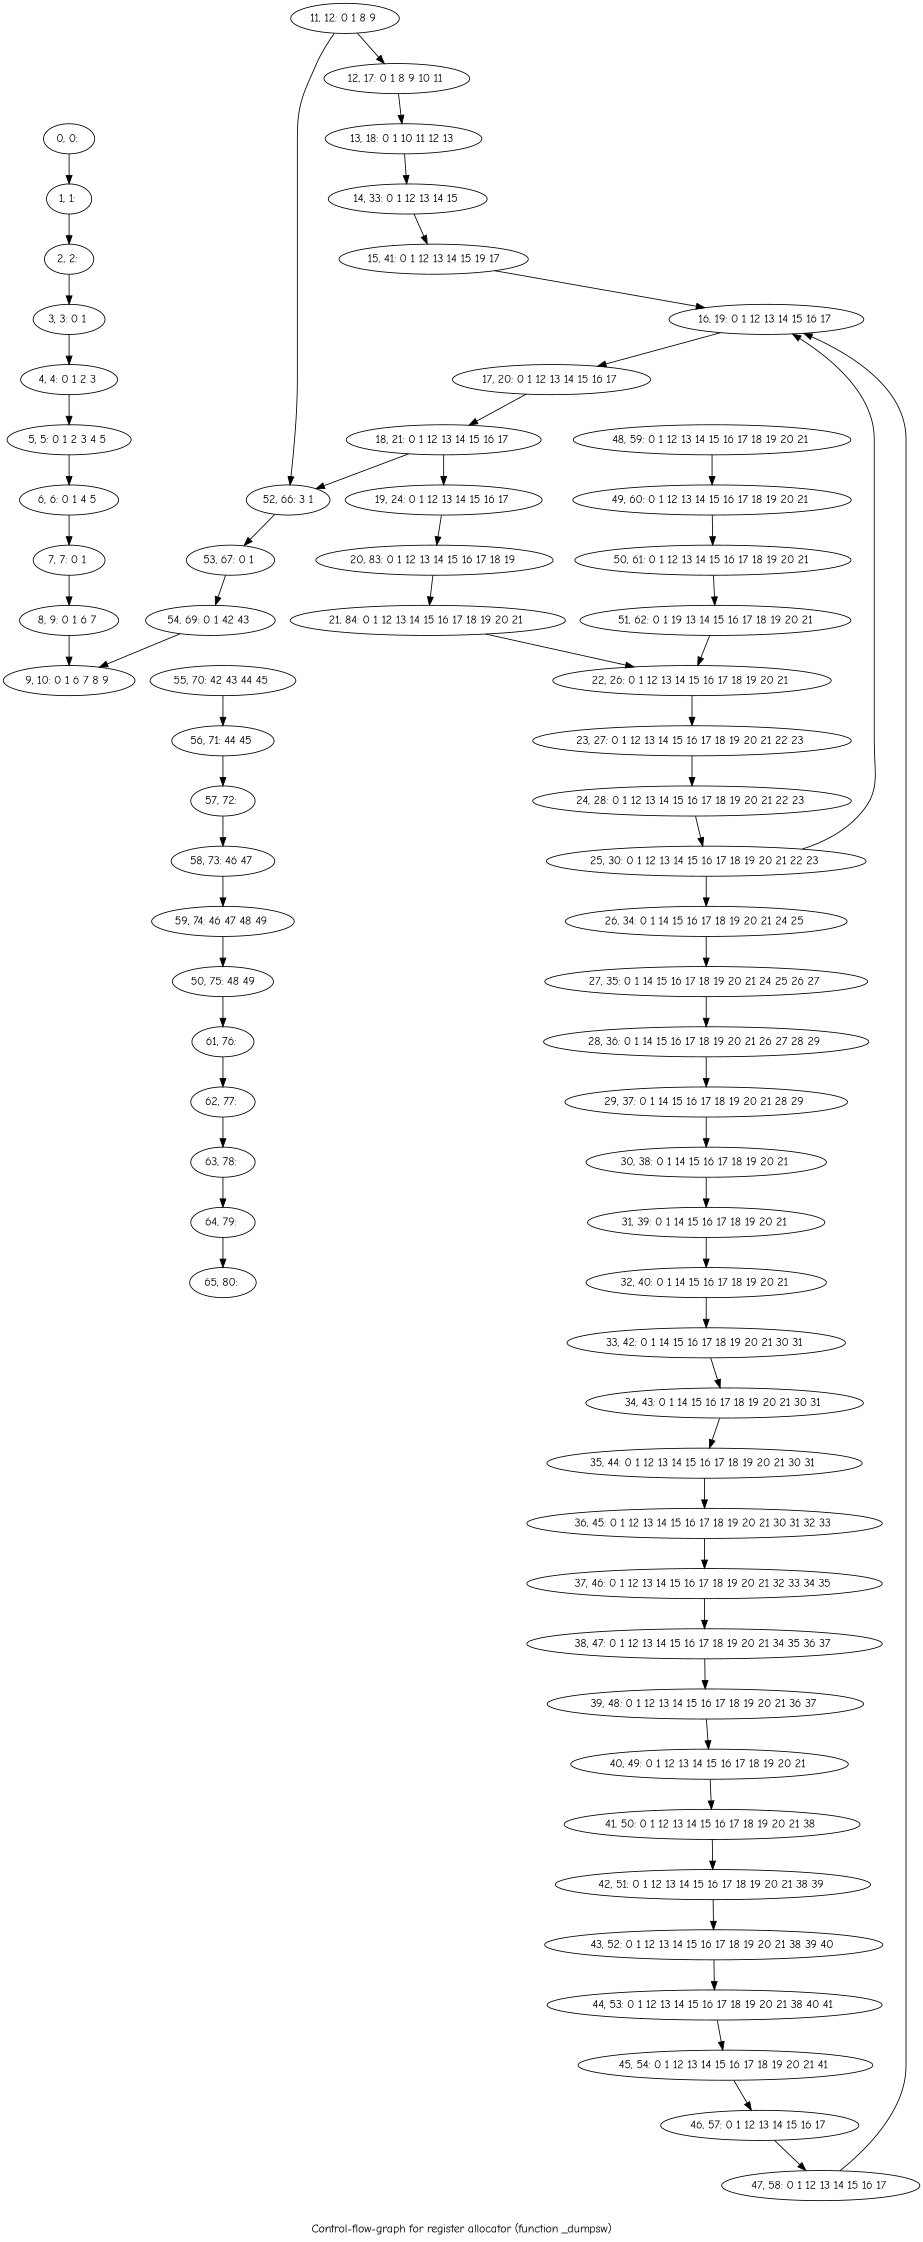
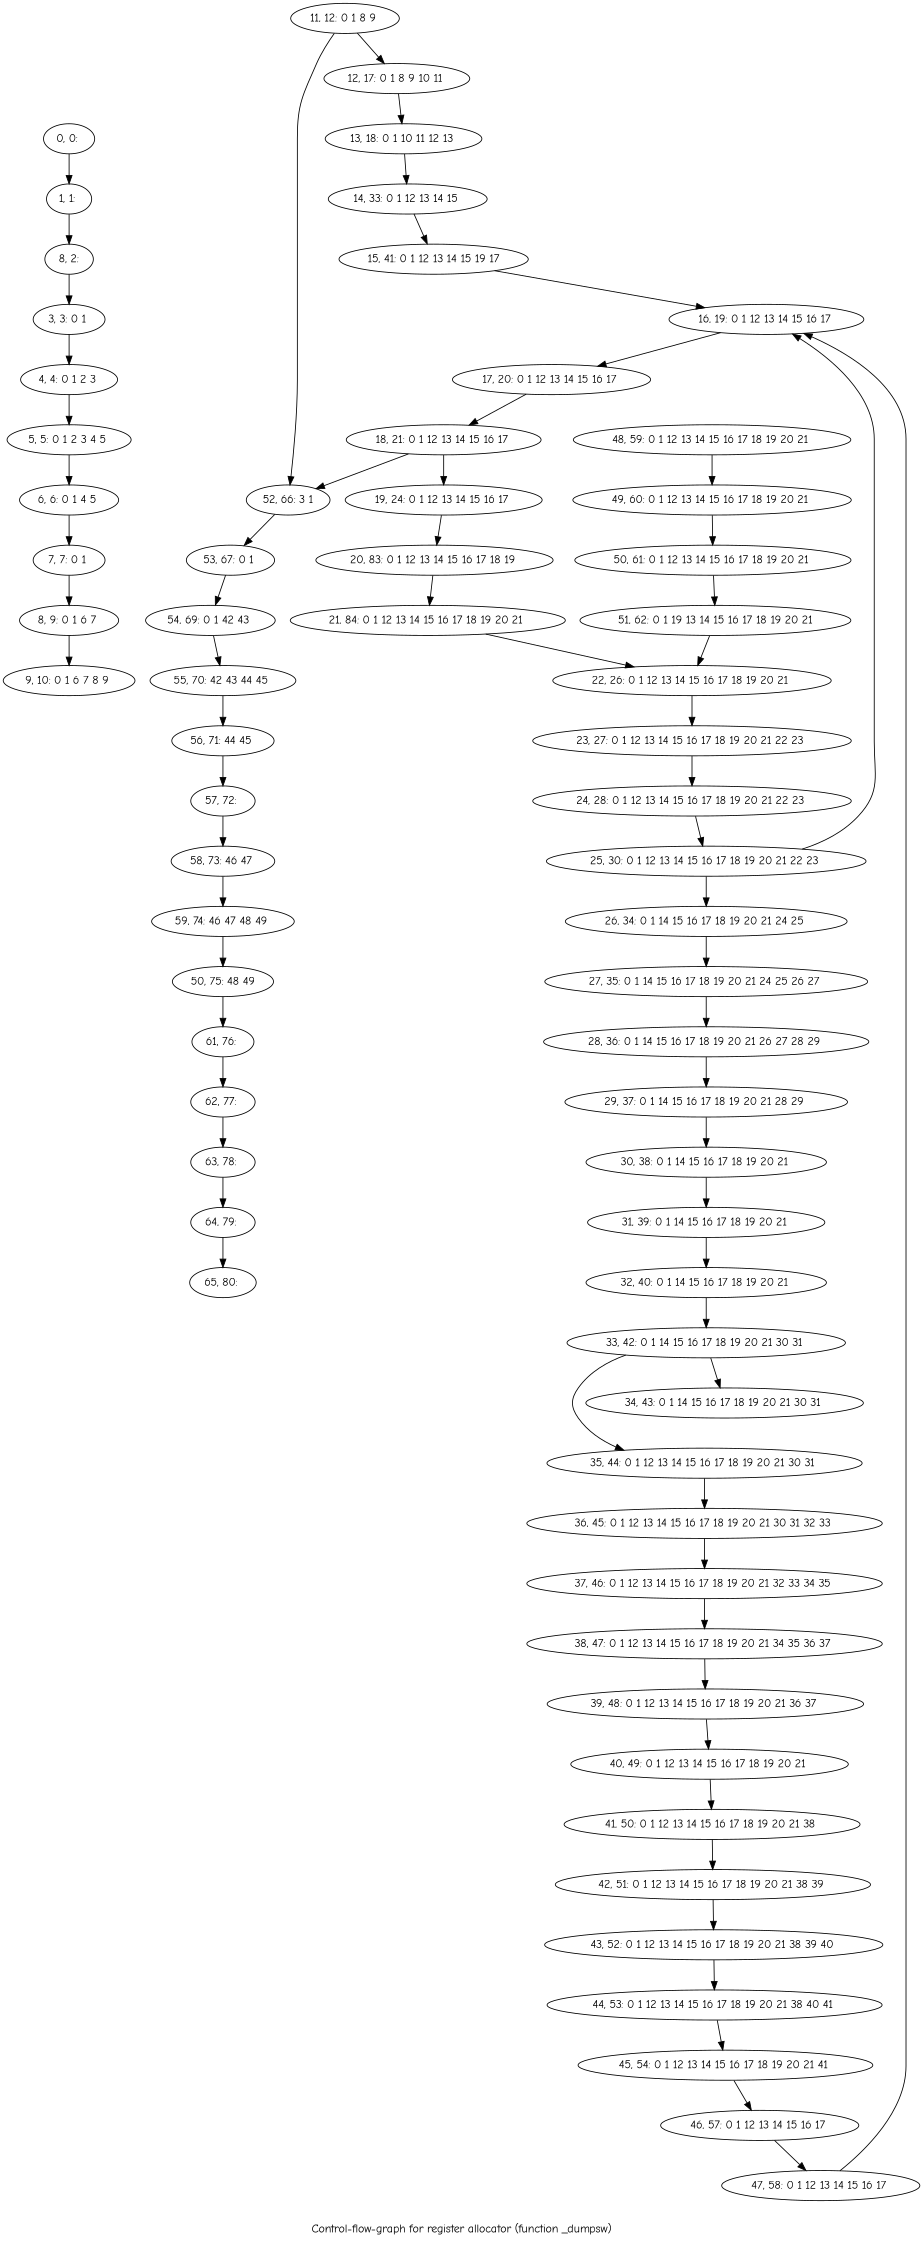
node "2, 2:": label "2, 2:" -> "8, 2:"
edge "54, 69: 0 1 42 43" -> "9, 10: 0 1 6 7 8 9": now "54, 69: 0 1 42 43" -> "55, 70: 42 43 44 45"
edge "34, 43: 0 1 14 15 16 17 18 19 20 21 30 31" -> "35, 44: 0 1 12 13 14 15 16 17 18 19 20 21 30 31": now "33, 42: 0 1 14 15 16 17 18 19 20 21 30 31" -> "35, 44: 0 1 12 13 14 15 16 17 18 19 20 21 30 31"
